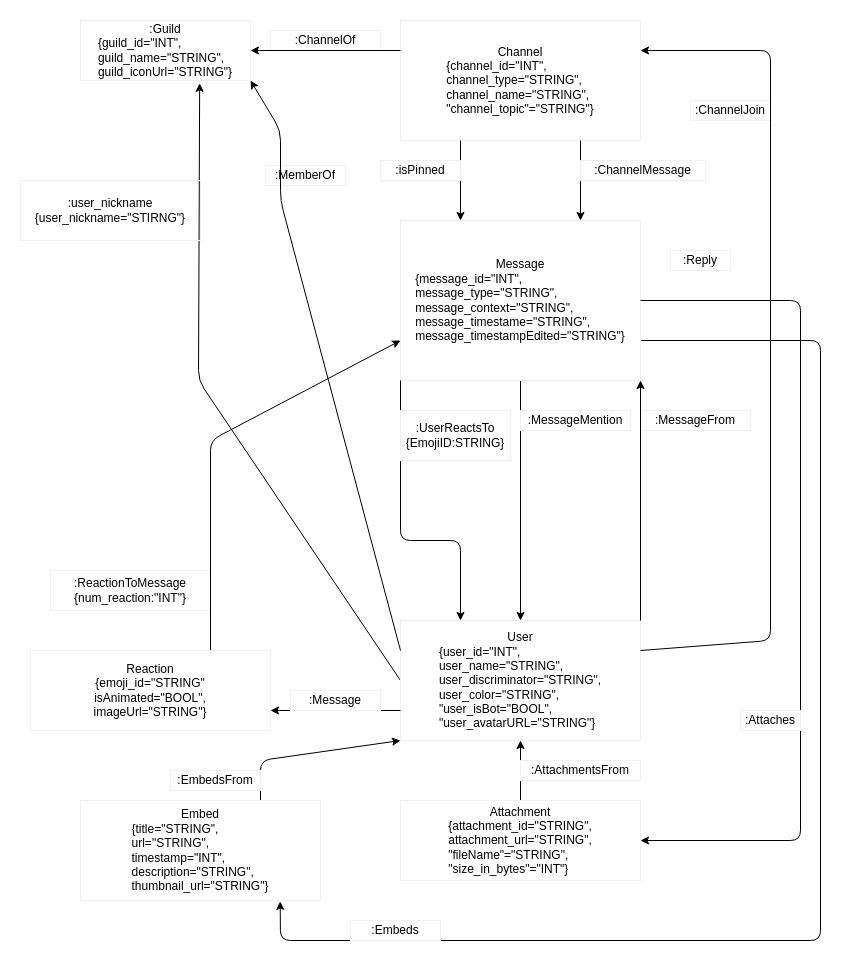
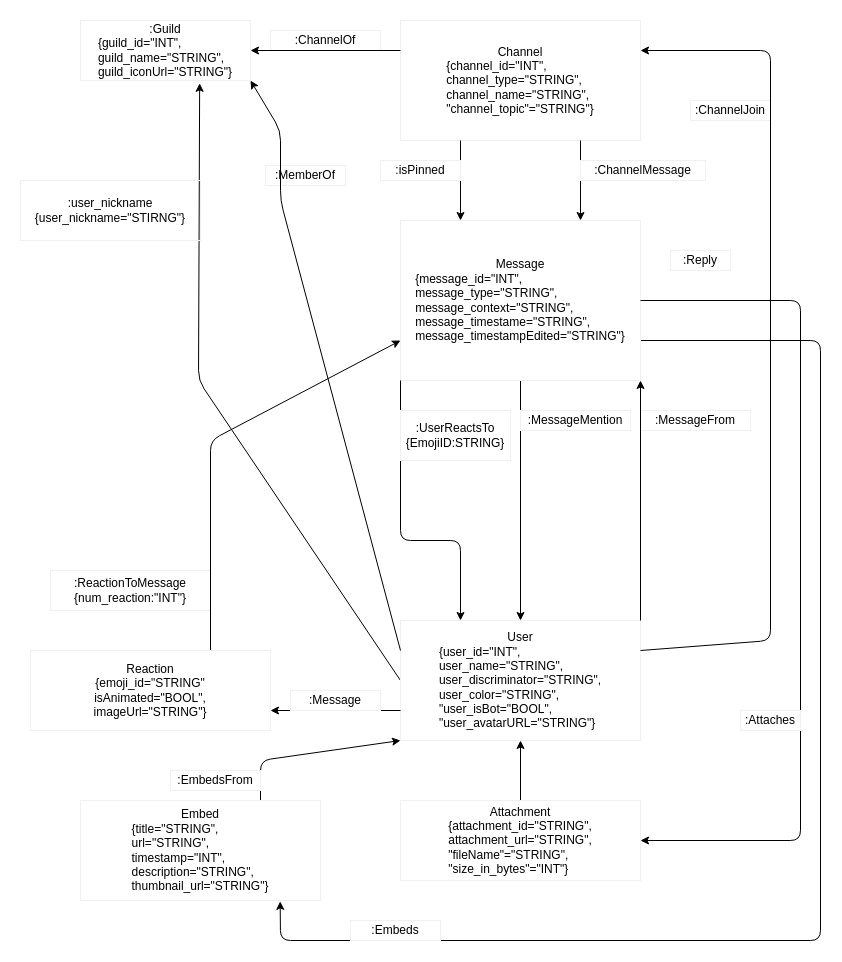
node ":AttachmentsFrom": removed
